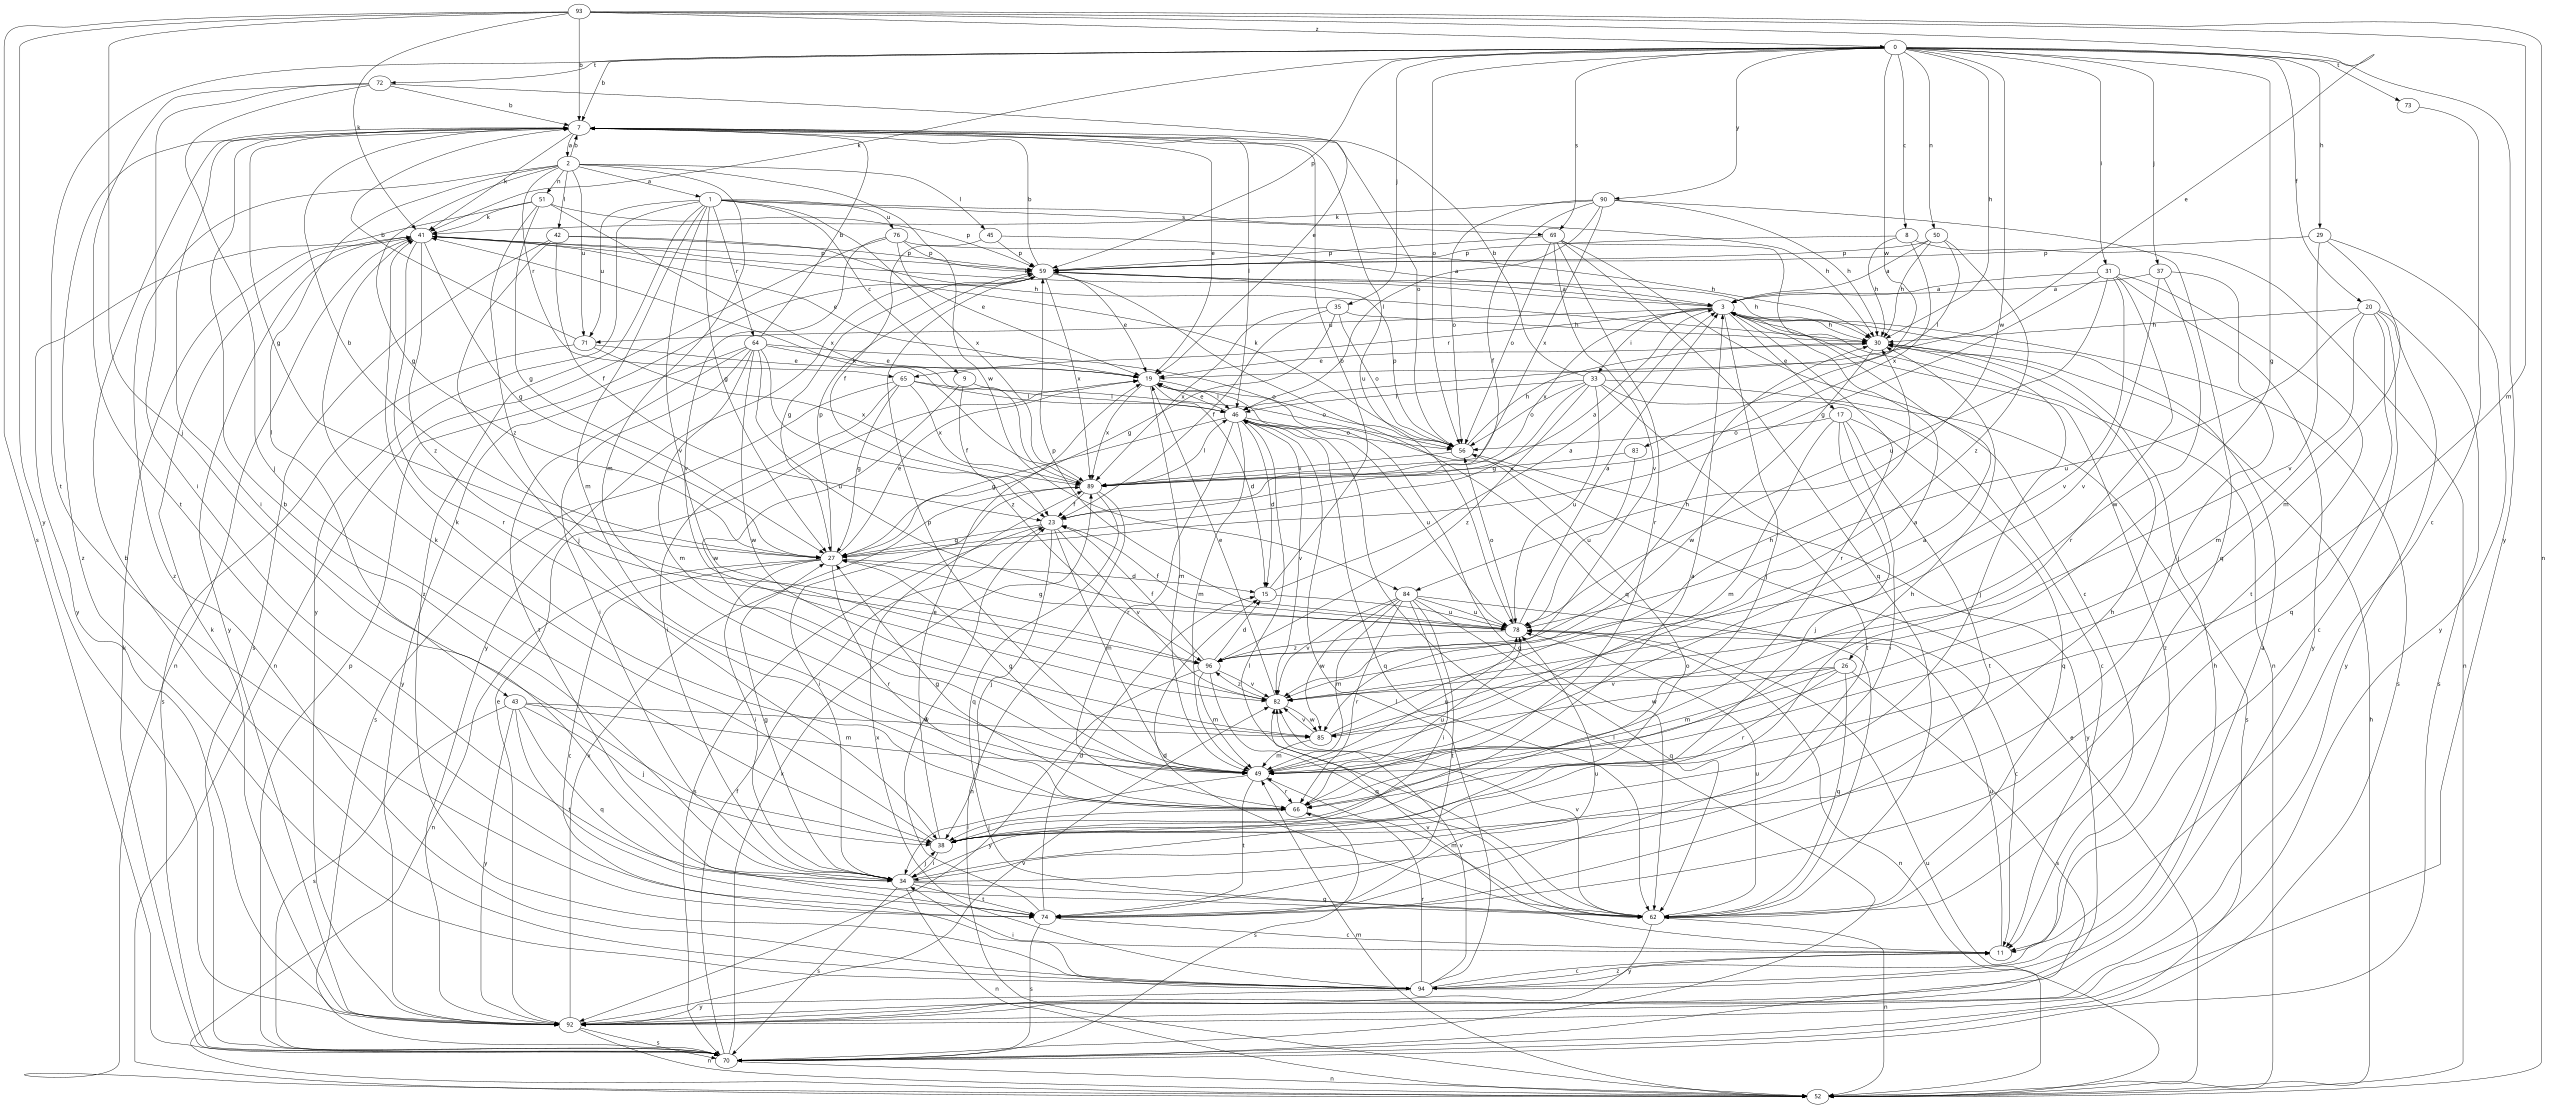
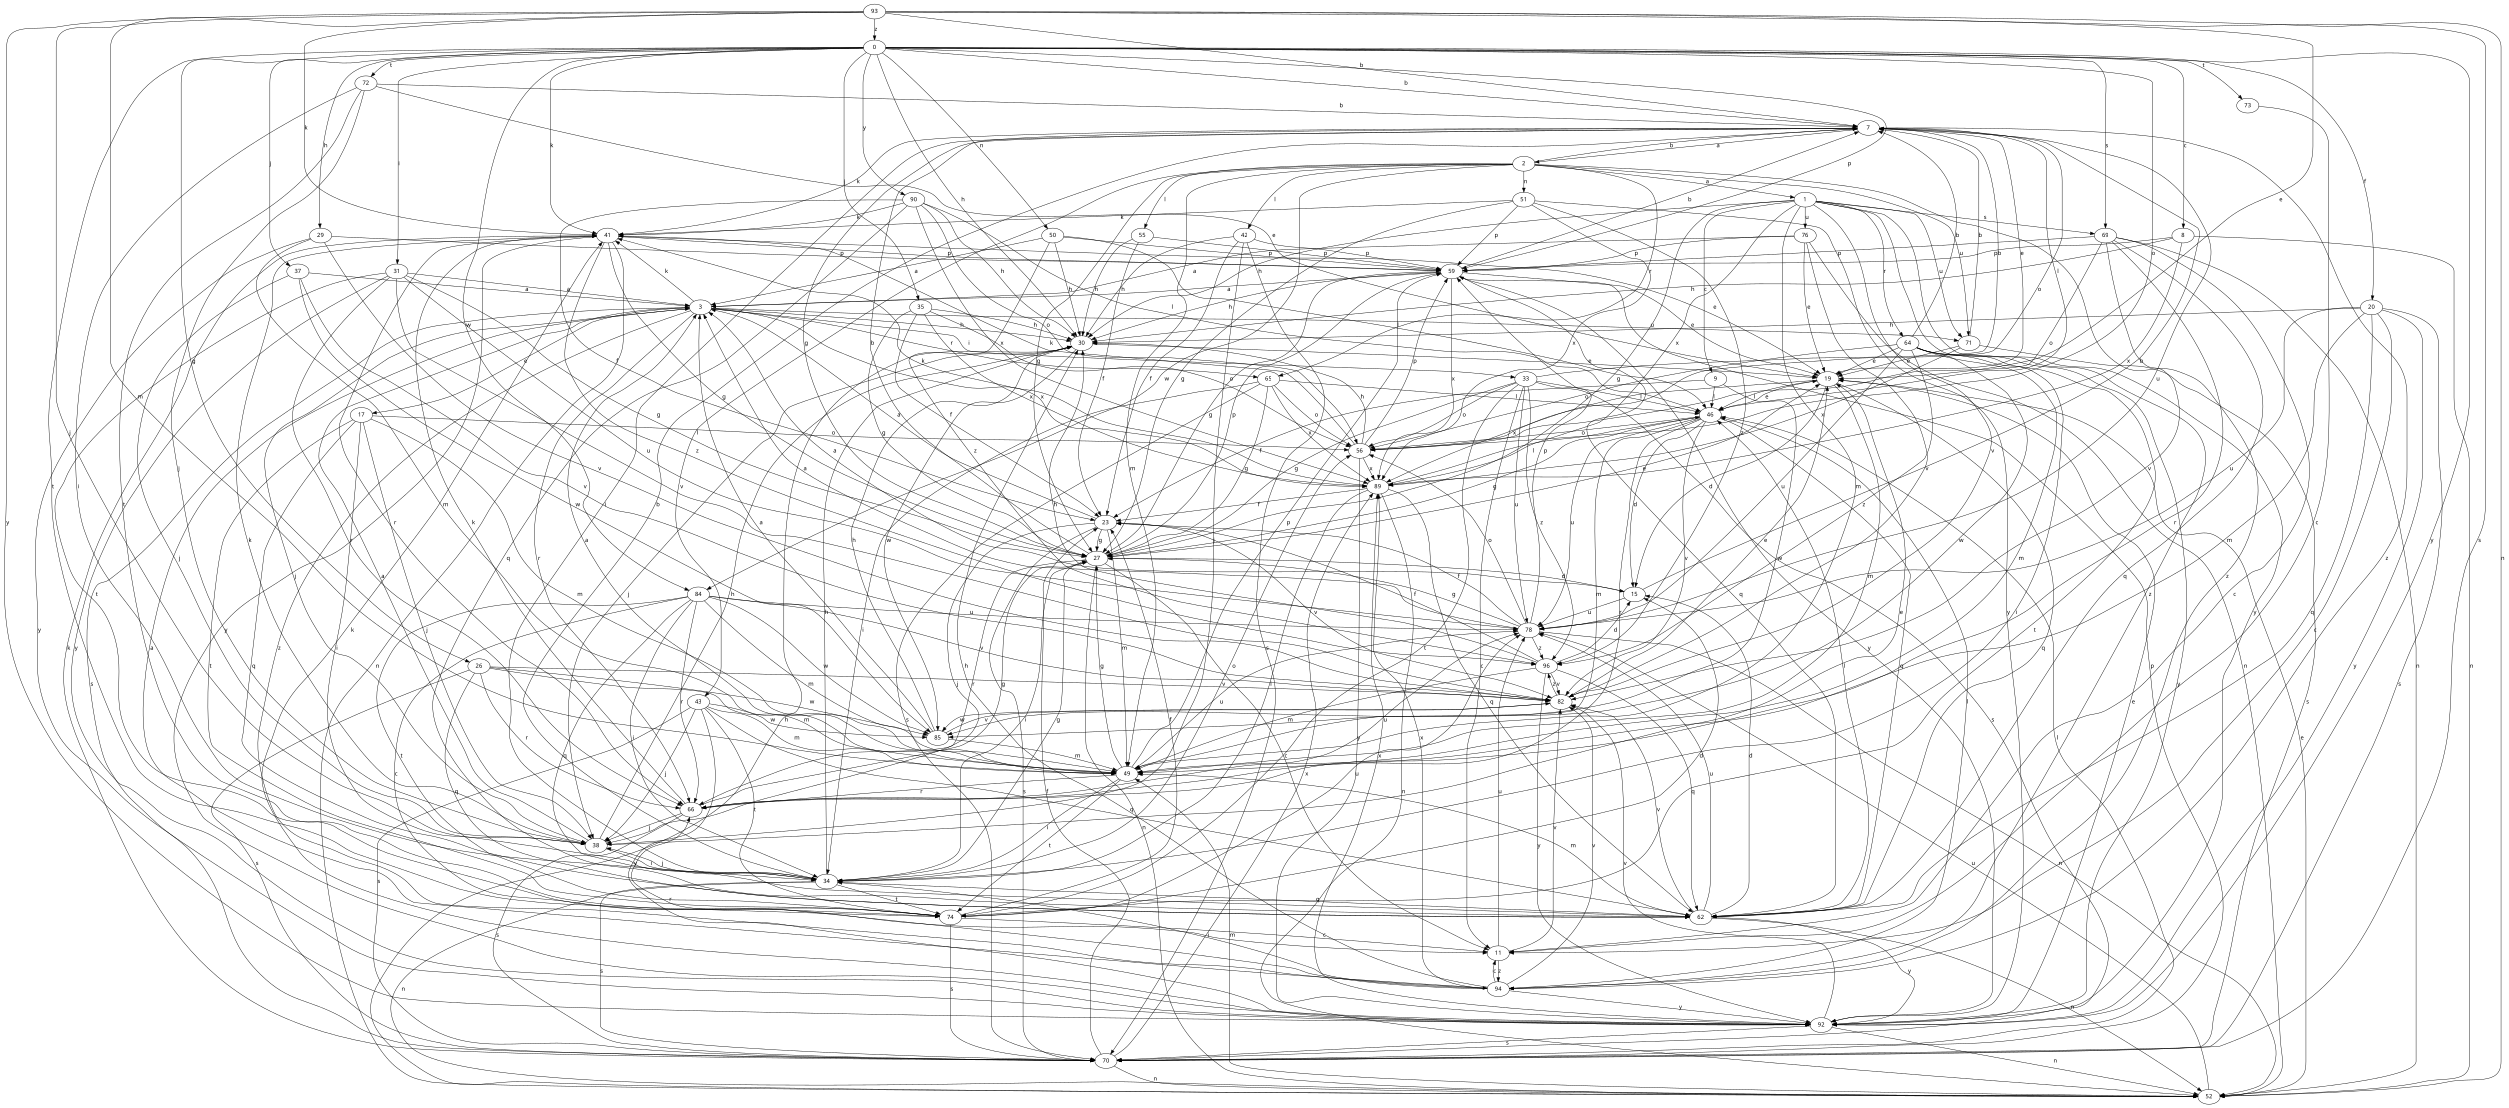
node "45": label "45" -> "55"
node "83": removed
edge "94" -> "7": removed, label "b"
